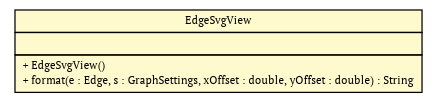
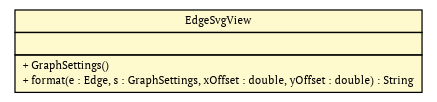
node "EdgeSvgView": text "+ EdgeSvgView()" -> "+ GraphSettings()"
